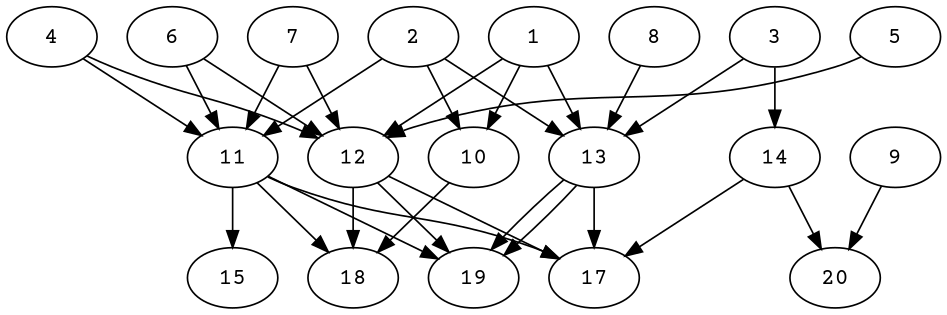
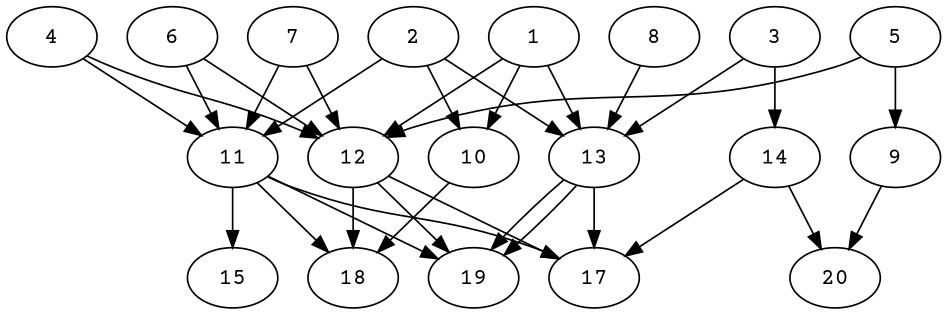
edge "5" -> "9": added
